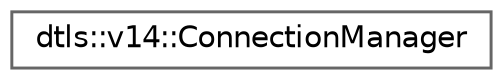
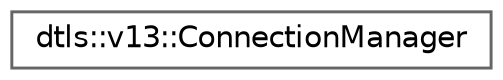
node "dtls::v14::ConnectionManager": label "dtls::v14::ConnectionManager" -> "dtls::v13::ConnectionManager"
